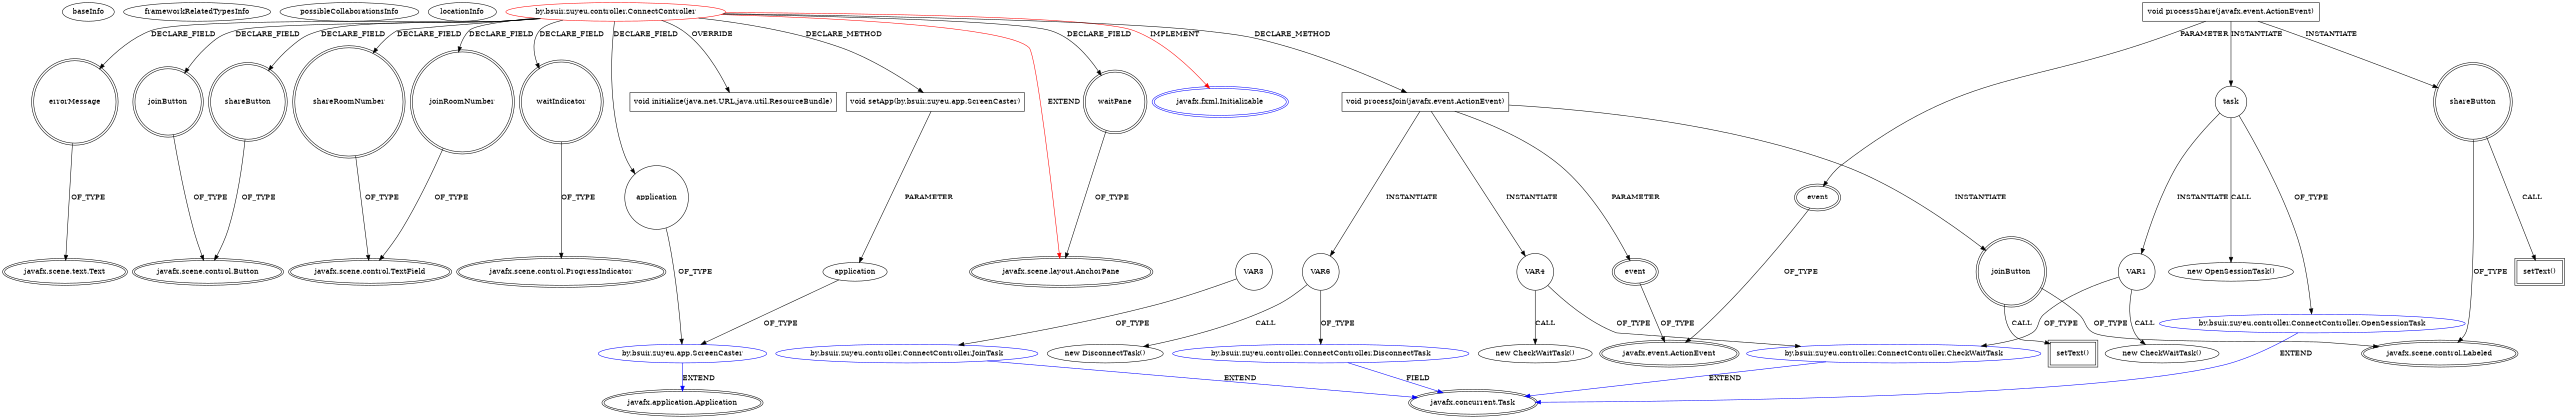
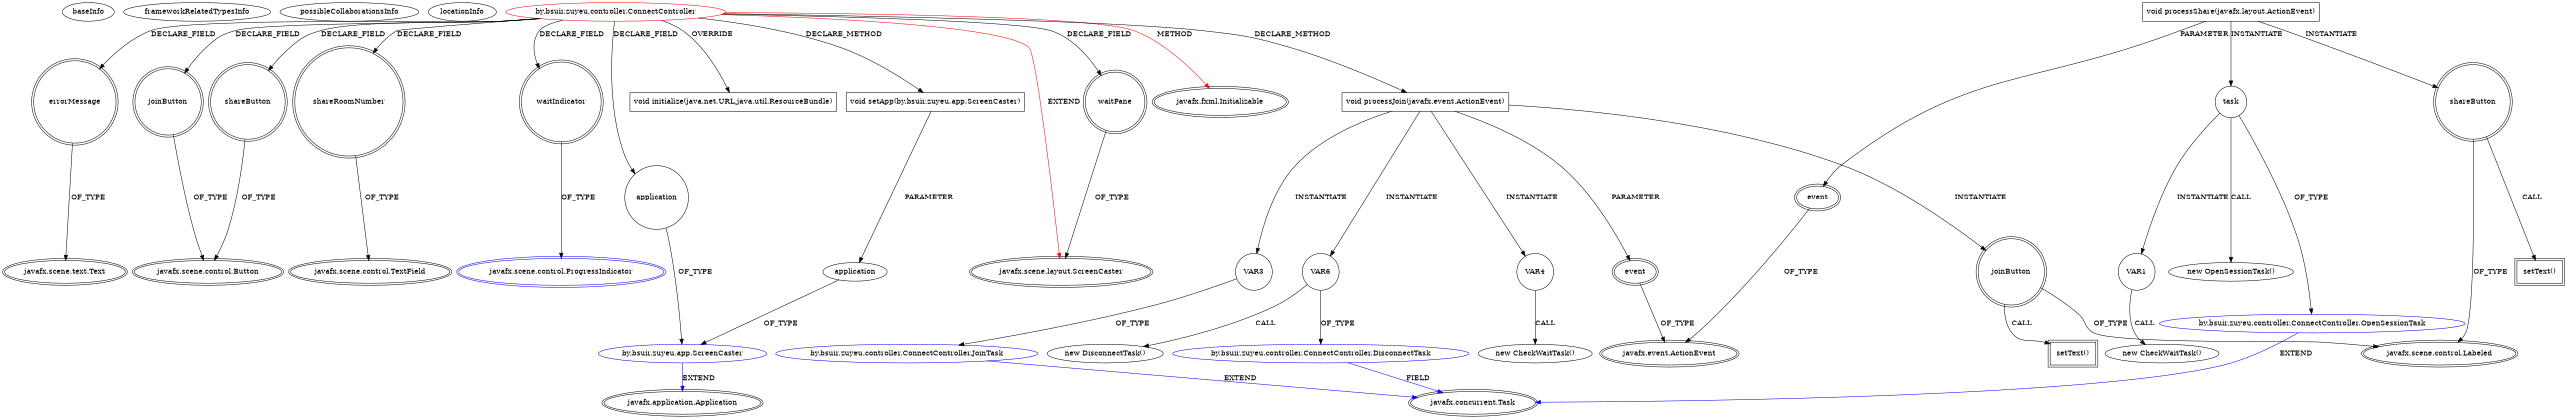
node "void processShare(javafx.event.ActionEvent)": label "void processShare(javafx.event.ActionEvent)" -> "void processShare(javafx.layout.ActionEvent)"
edge "by.bsuir.zuyeu.controller.ConnectController" -> "javafx.fxml.Initializable": label "IMPLEMENT" -> "METHOD"
node "joinRoomNumber": removed
node "javafx.fxml.Initializable": color blue -> black
edge "void processJoin(javafx.event.ActionEvent)" -> "VAR3": added, label "INSTANTIATE"
node "javafx.scene.control.ProgressIndicator": color black -> blue
node "javafx.scene.layout.AnchorPane": label "javafx.scene.layout.AnchorPane" -> "javafx.scene.layout.ScreenCaster"
node "by.bsuir.zuyeu.controller.ConnectController.CheckWaitTask": removed
